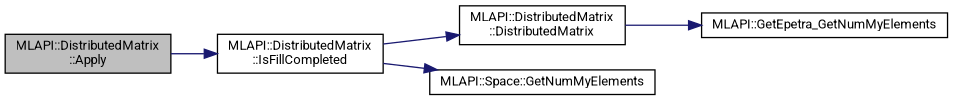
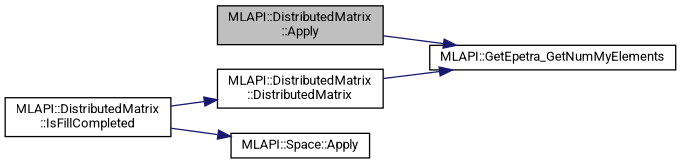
edge "MLAPI::DistributedMatrix ::Apply" -> "MLAPI::DistributedMatrix ::IsFillCompleted": now "MLAPI::DistributedMatrix ::Apply" -> "MLAPI::GetEpetra_GetNumMyElements"
node "MLAPI::Space::GetNumMyElements": label "MLAPI::Space::GetNumMyElements" -> "MLAPI::Space::Apply"
